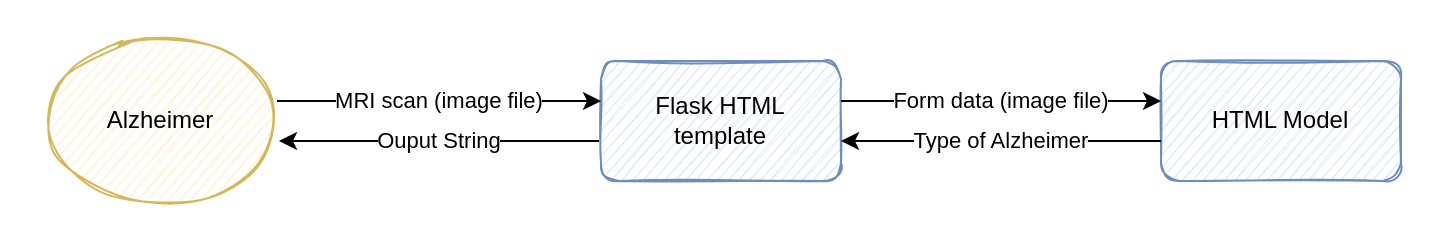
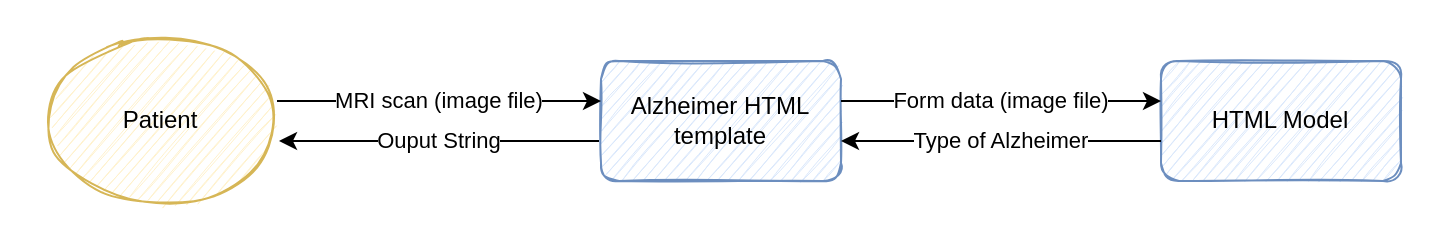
node "Alzheimer": label "Alzheimer" -> "Patient"
node "Flask HTML template": label "Flask HTML template" -> "Alzheimer HTML template"
